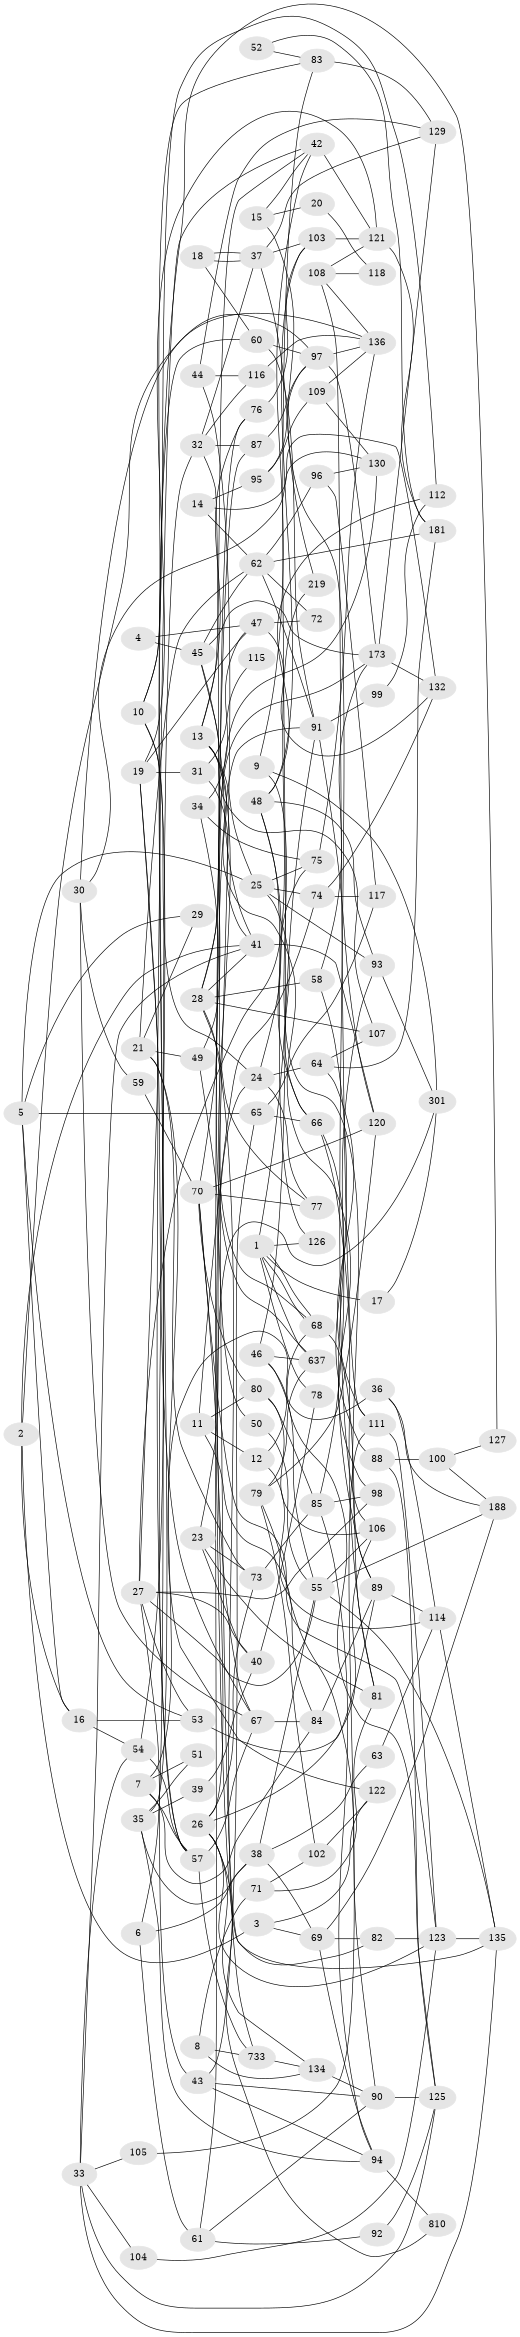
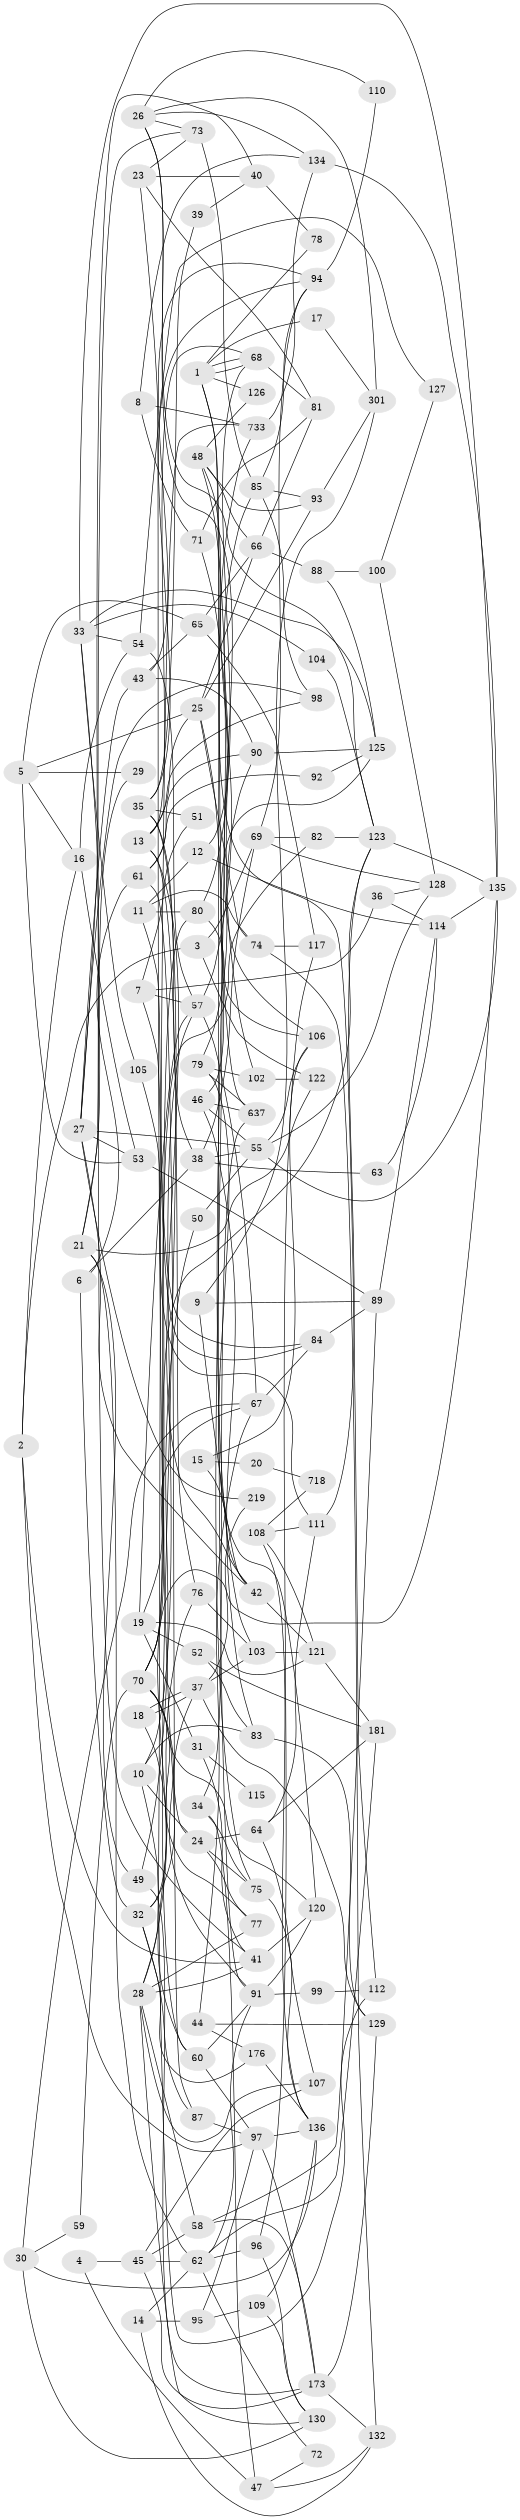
node "118": label "118" -> "718"
node "116": label "116" -> "176"
edge "47" -- "19": now "52" -- "19"
edge "45" -- "41": now "45" -- "58"
node "188": label "188" -> "128"
edge "134" -- "90": now "134" -- "135"
node "810": label "810" -> "110"
